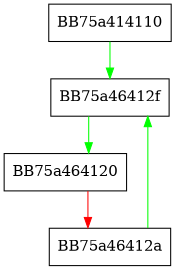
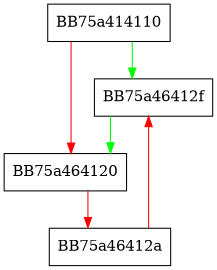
edge "BB75a414110" -> "BB75a464120": added
edge "BB75a46412a" -> "BB75a46412f": color green -> red
